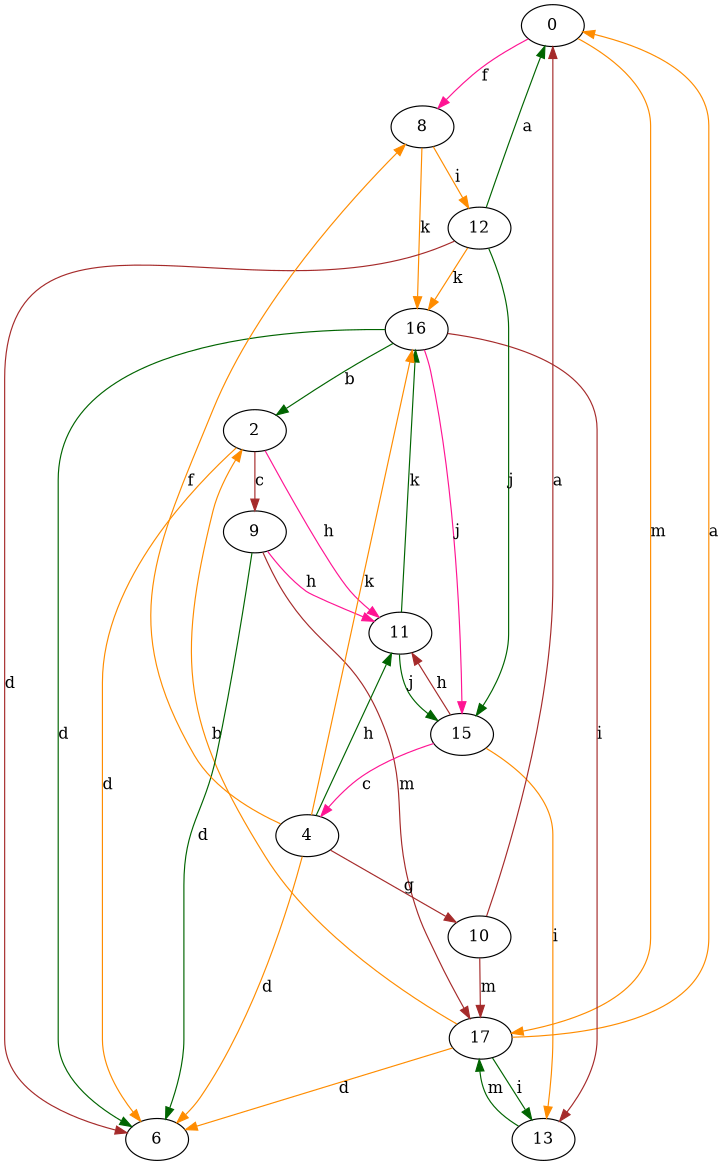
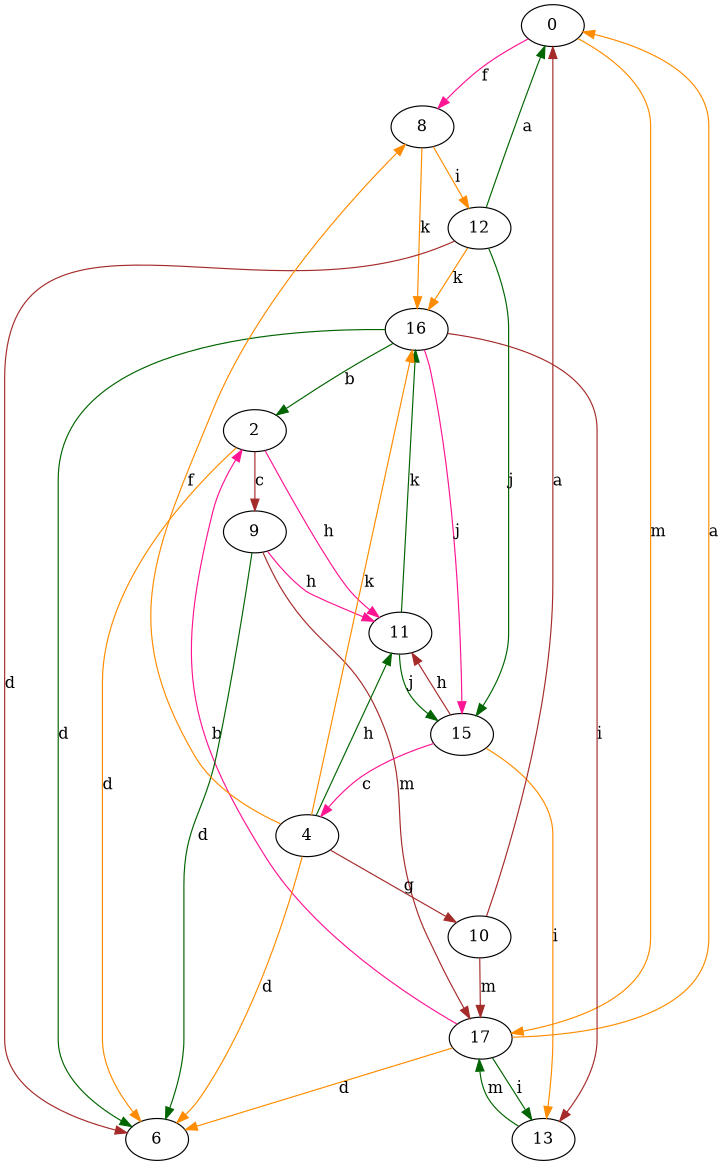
edge "17" -> "2": color darkorange -> deeppink
